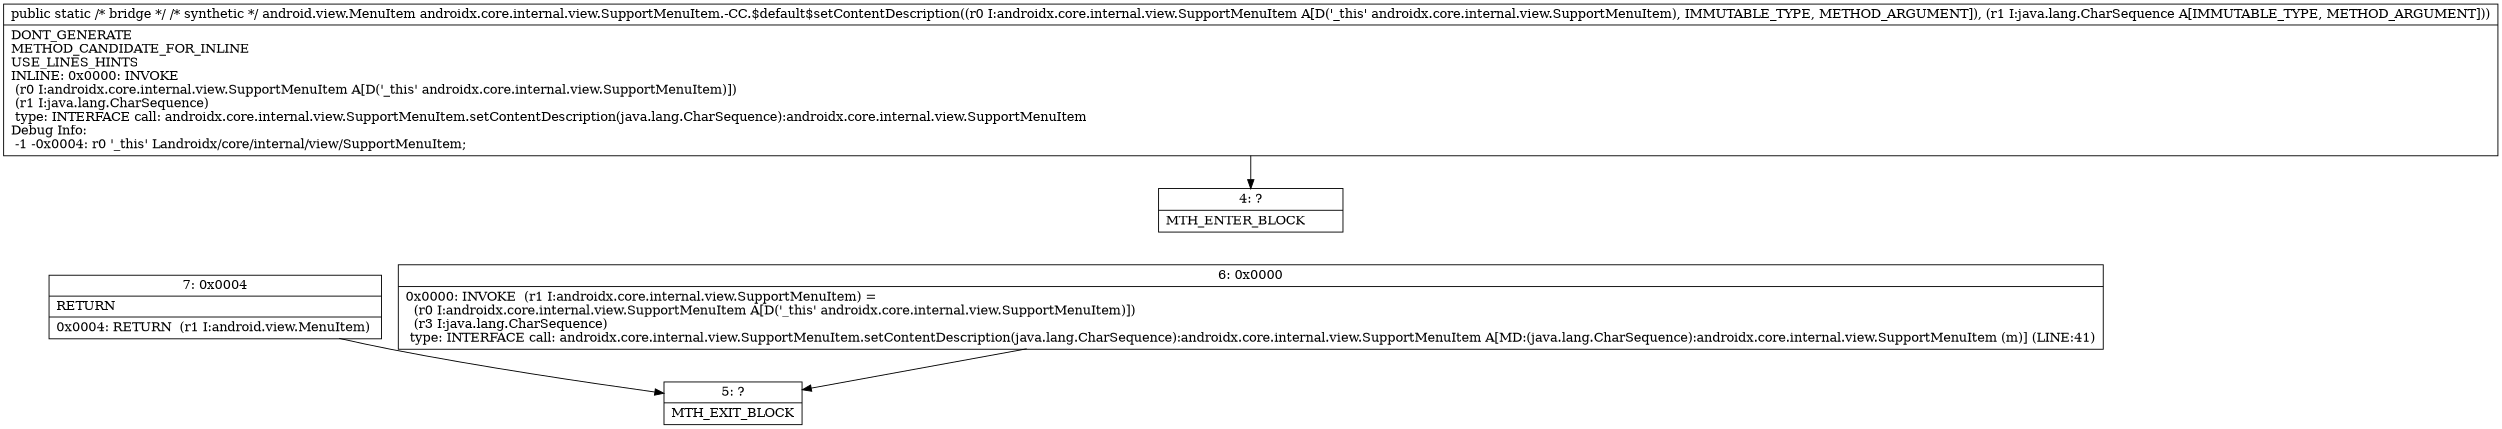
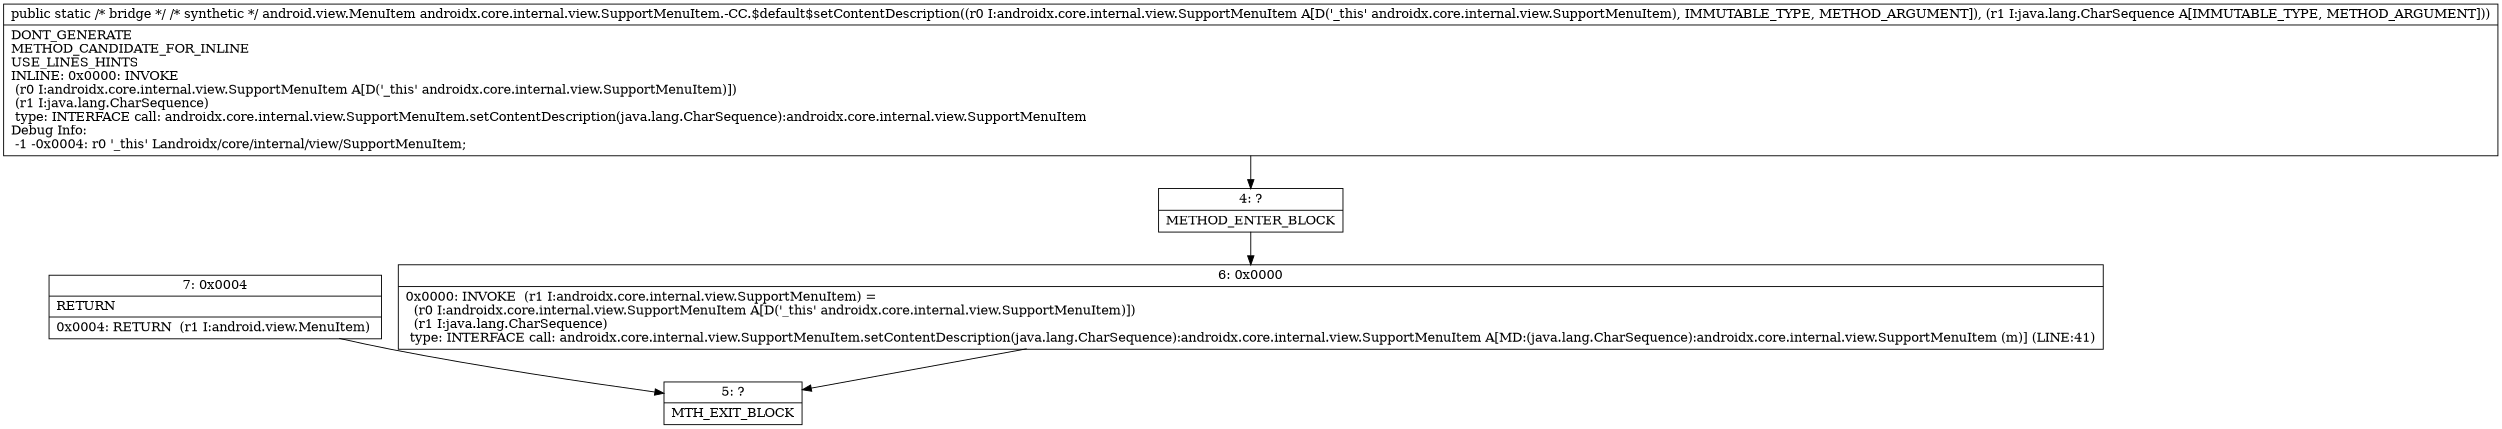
node "4: ?": text "MTH_ENTER_BLOCK" -> "METHOD_ENTER_BLOCK"
edge "4: ?" -> "6: 0x0000": added
node "6: 0x0000": text "(r3 I:java.lang.CharSequence)" -> "(r1 I:java.lang.CharSequence)"
